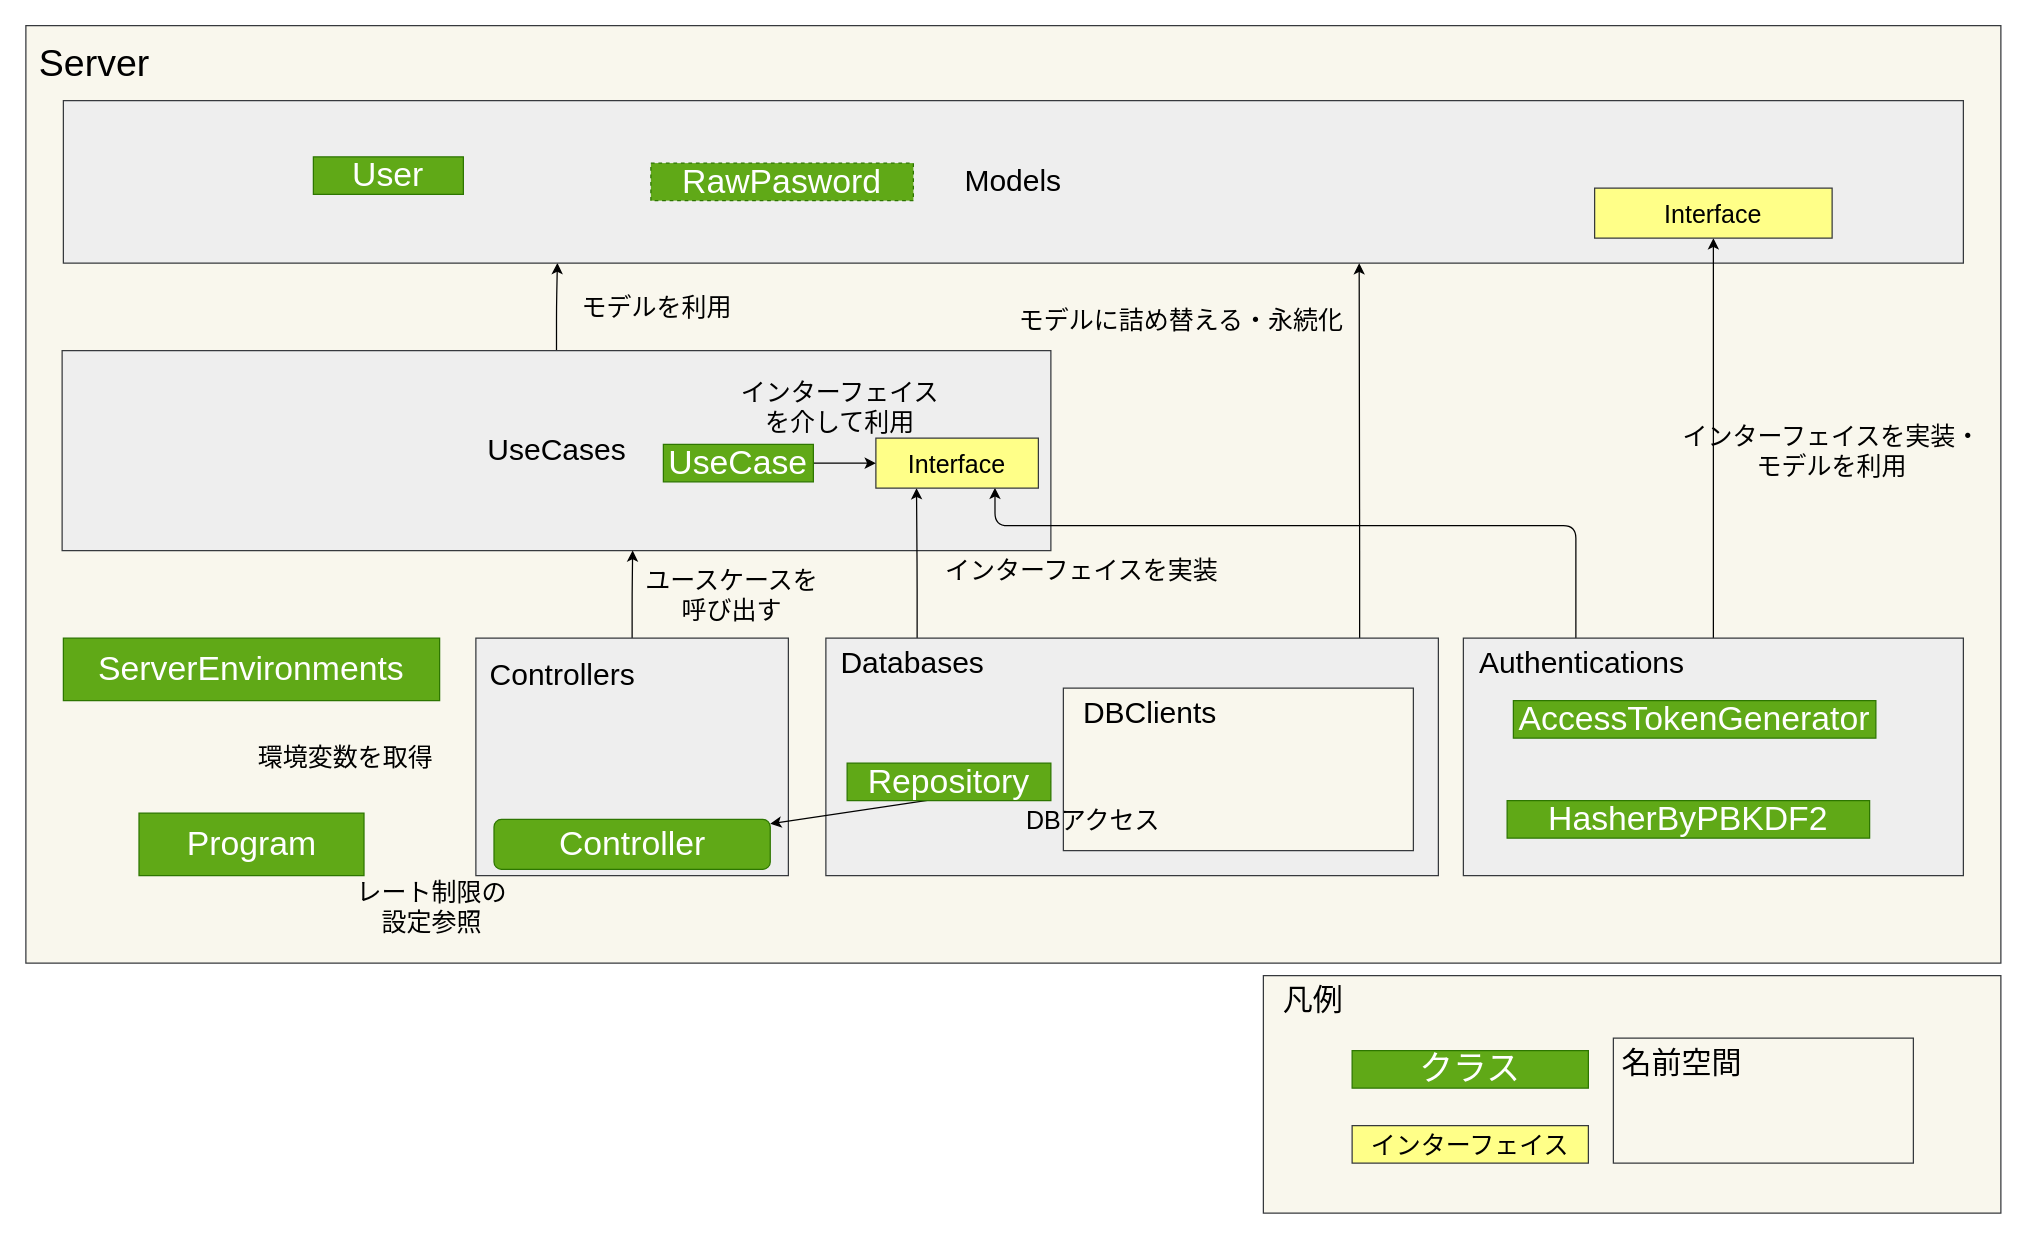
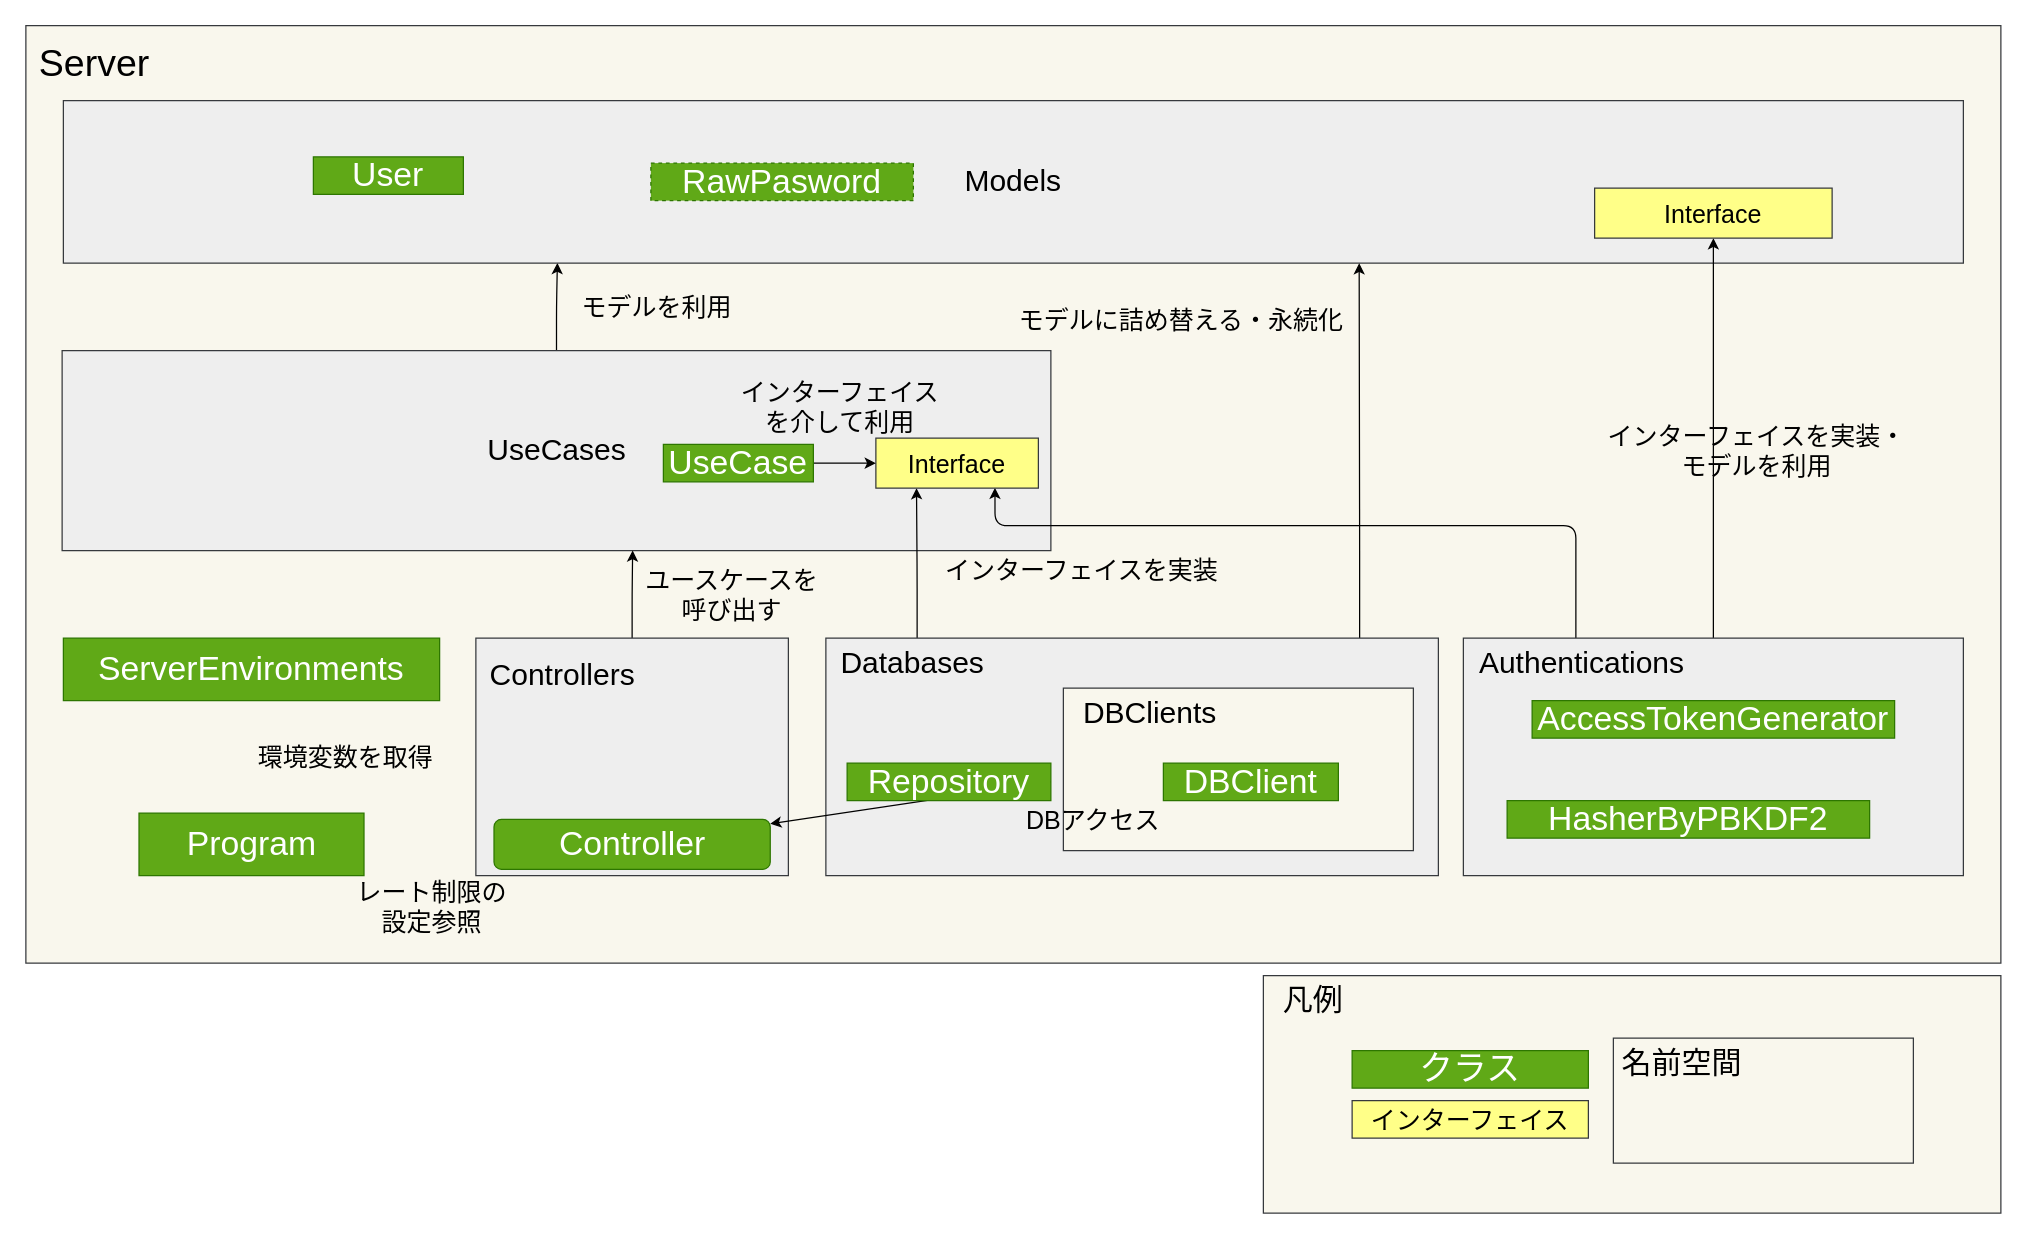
node "インターフェイスを実装・ モデルを利用": moved (1832, 451) -> (1757, 451)
node "AccessTokenGenerator": moved (1694, 719) -> (1713, 719)
node "DBClient": added
node "インターフェイス": moved (1470, 1144) -> (1470, 1119)
